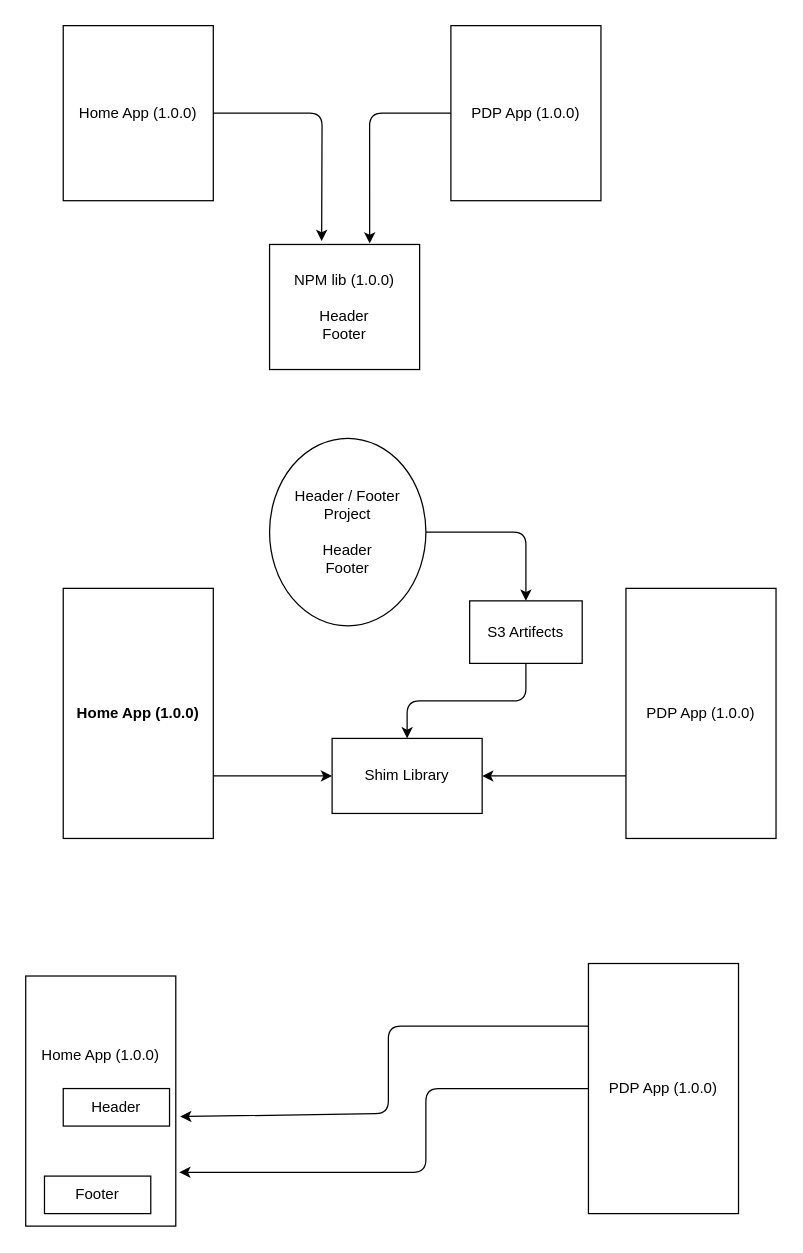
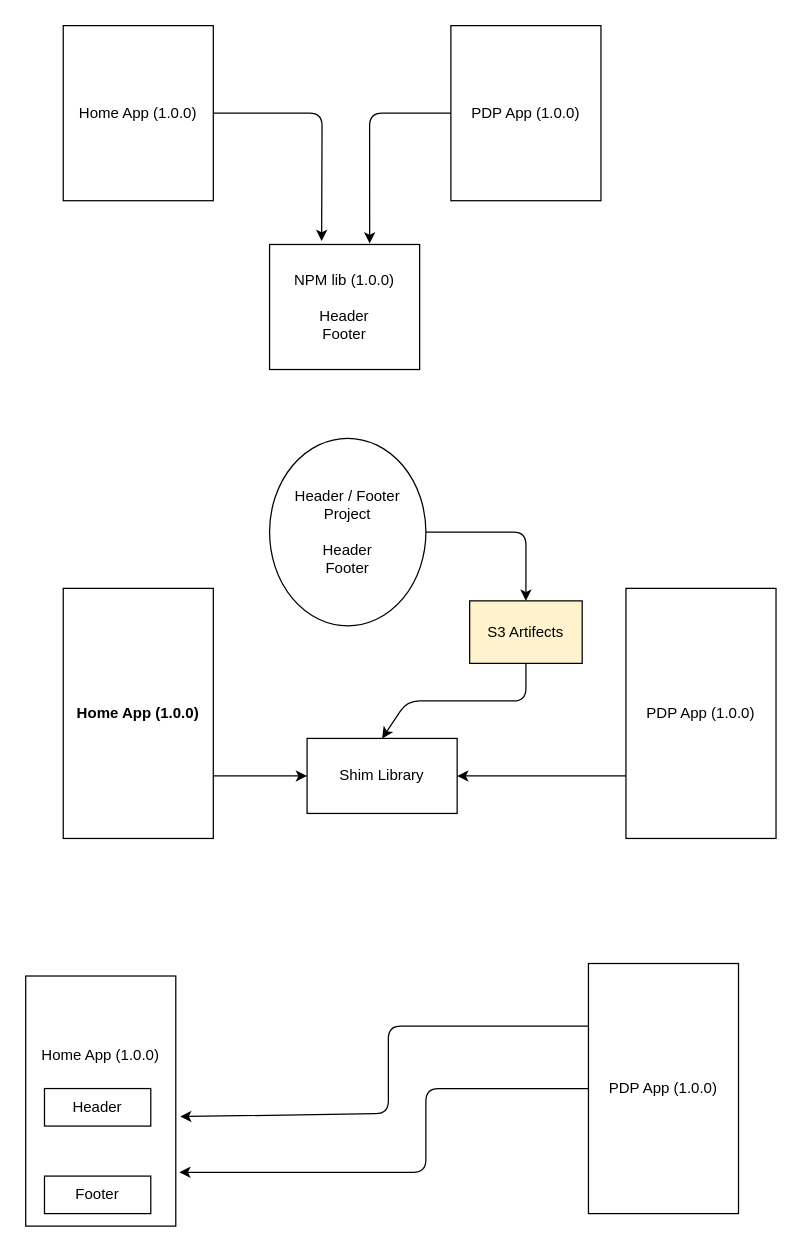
node "S3 Artifects": fillcolor #ffffff -> #fff2cc
node "Shim Library": moved (407, 776) -> (382, 776)
node "Header": moved (116, 1107) -> (98, 1107)
